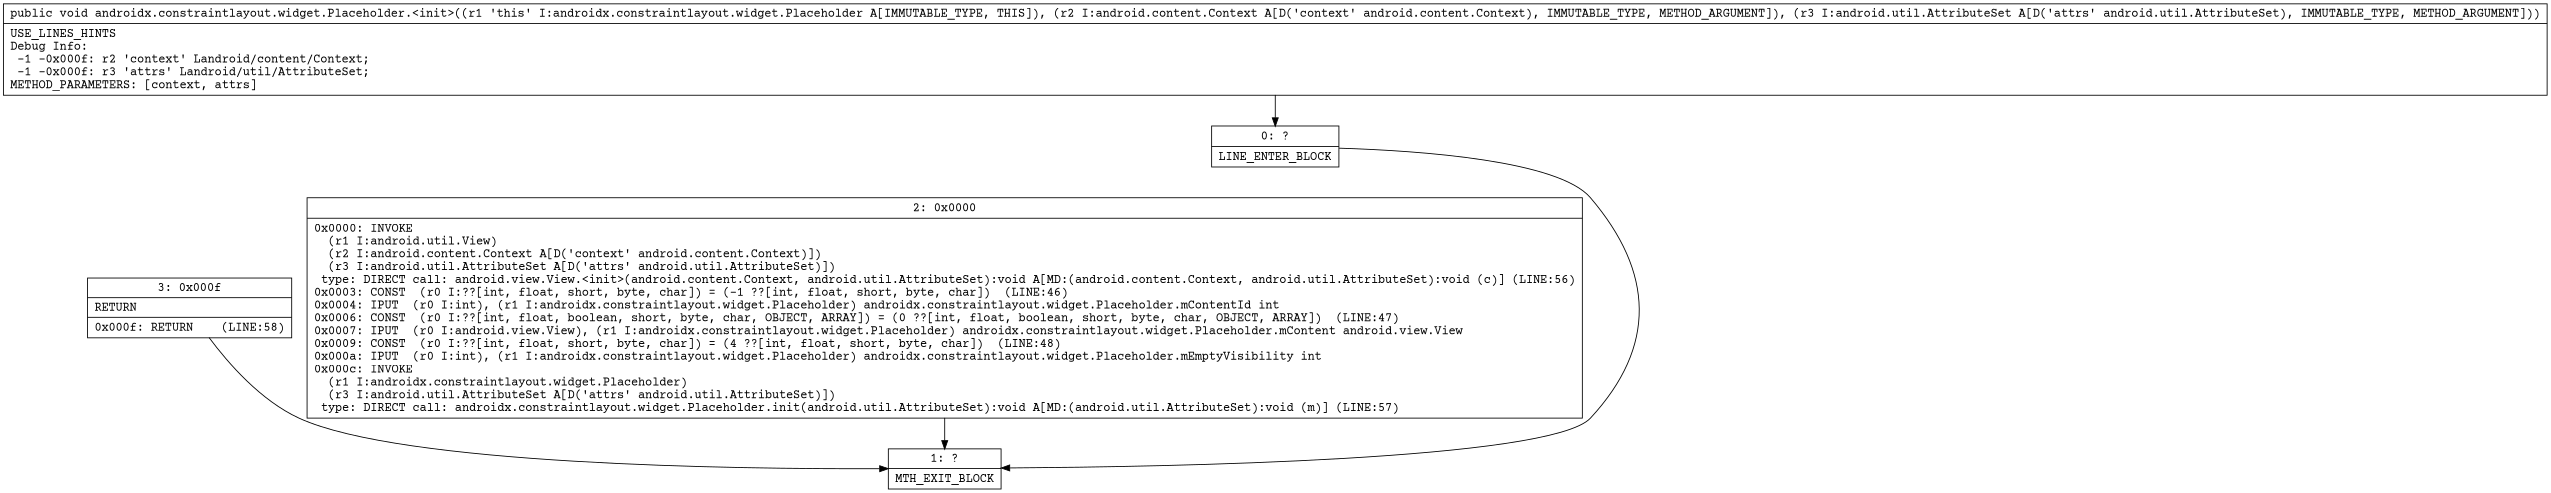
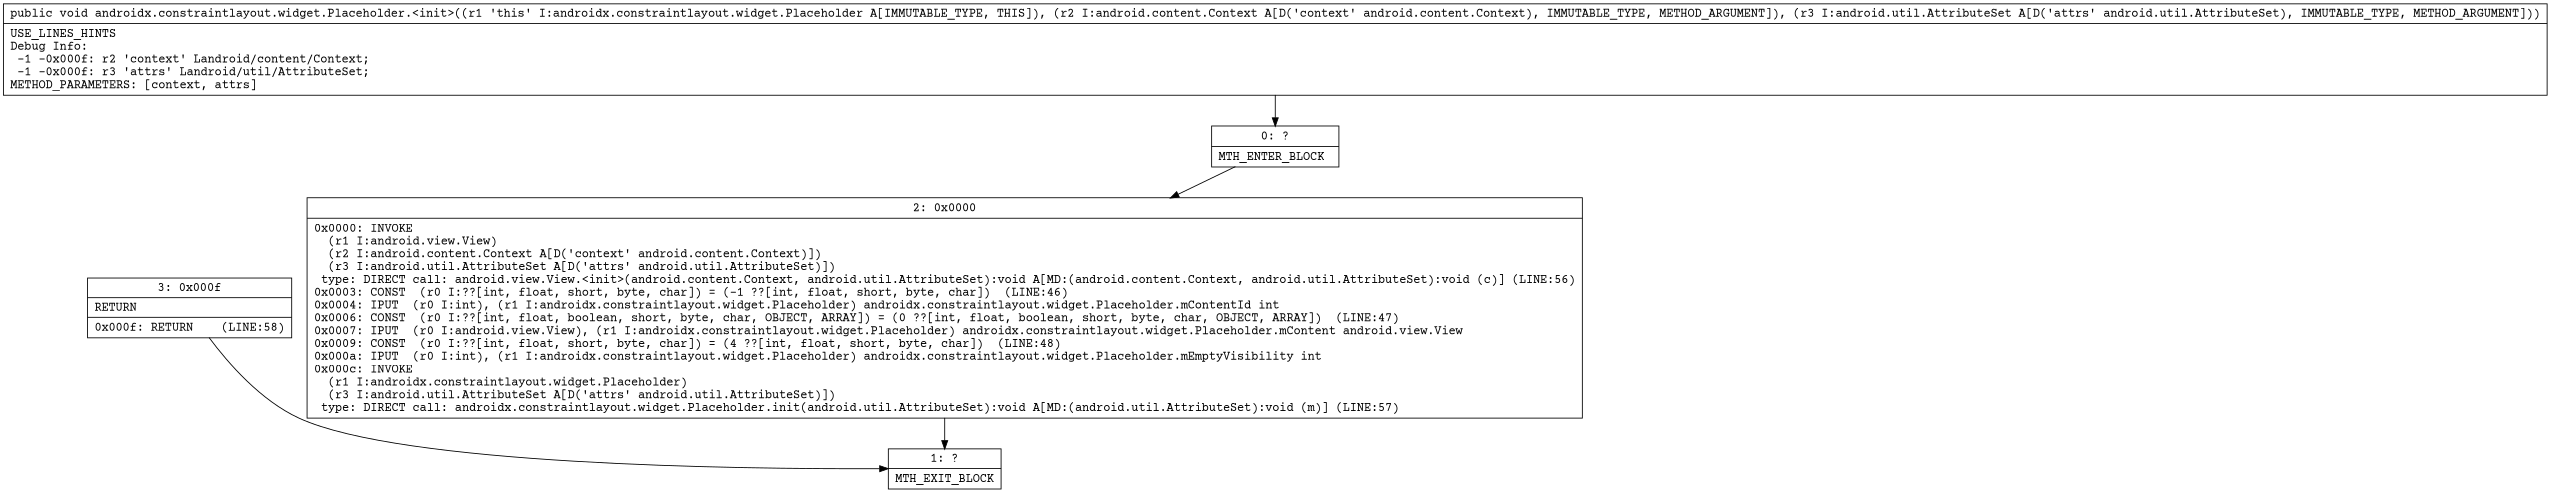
node "0: ?": text "LINE_ENTER_BLOCK" -> "MTH_ENTER_BLOCK"
node "2: 0x0000": text "(r1 I:android.util.View)" -> "(r1 I:android.view.View)"
edge "0: ?" -> "1: ?": now "0: ?" -> "2: 0x0000"
